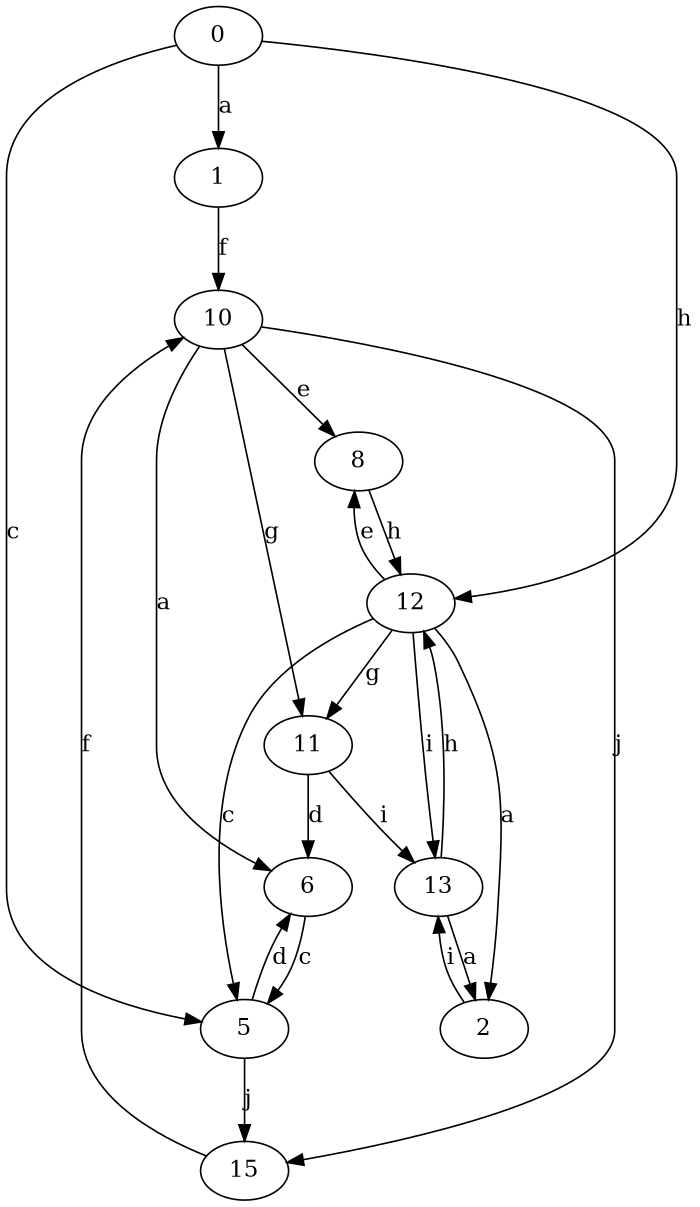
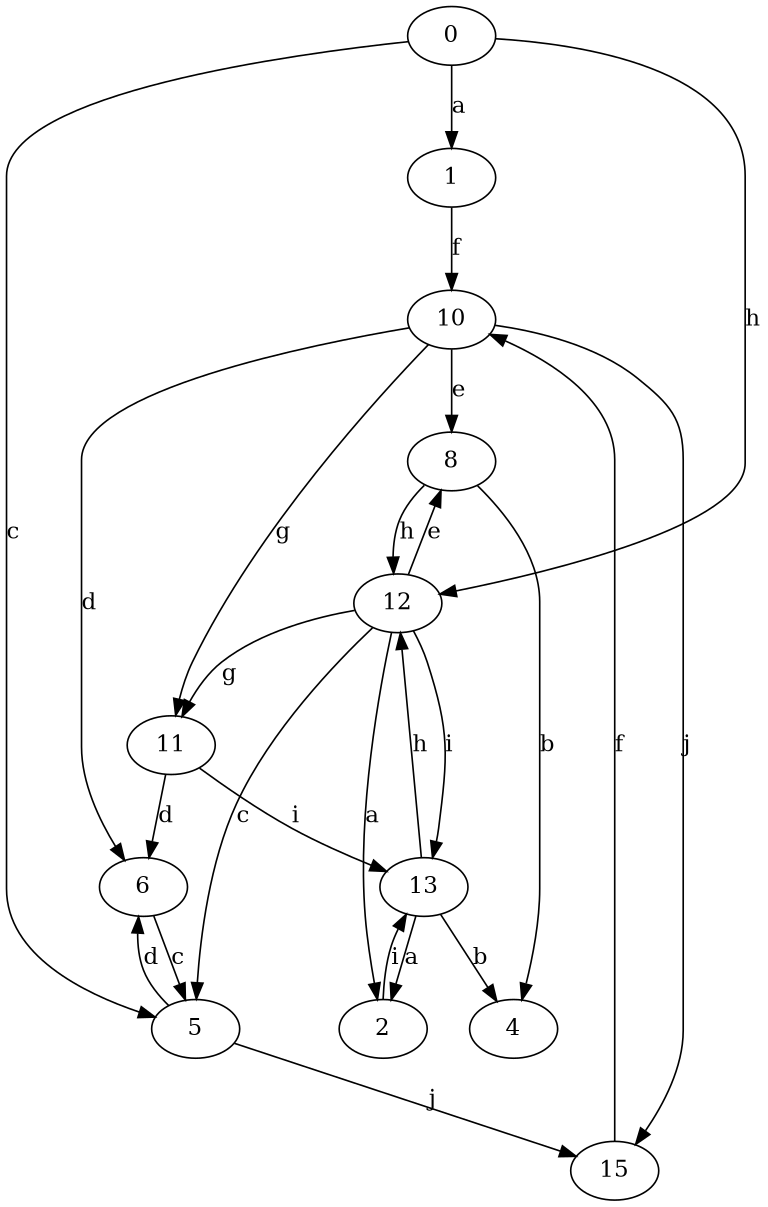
edge "10" -> "6": label "a" -> "d"
node "4": added
